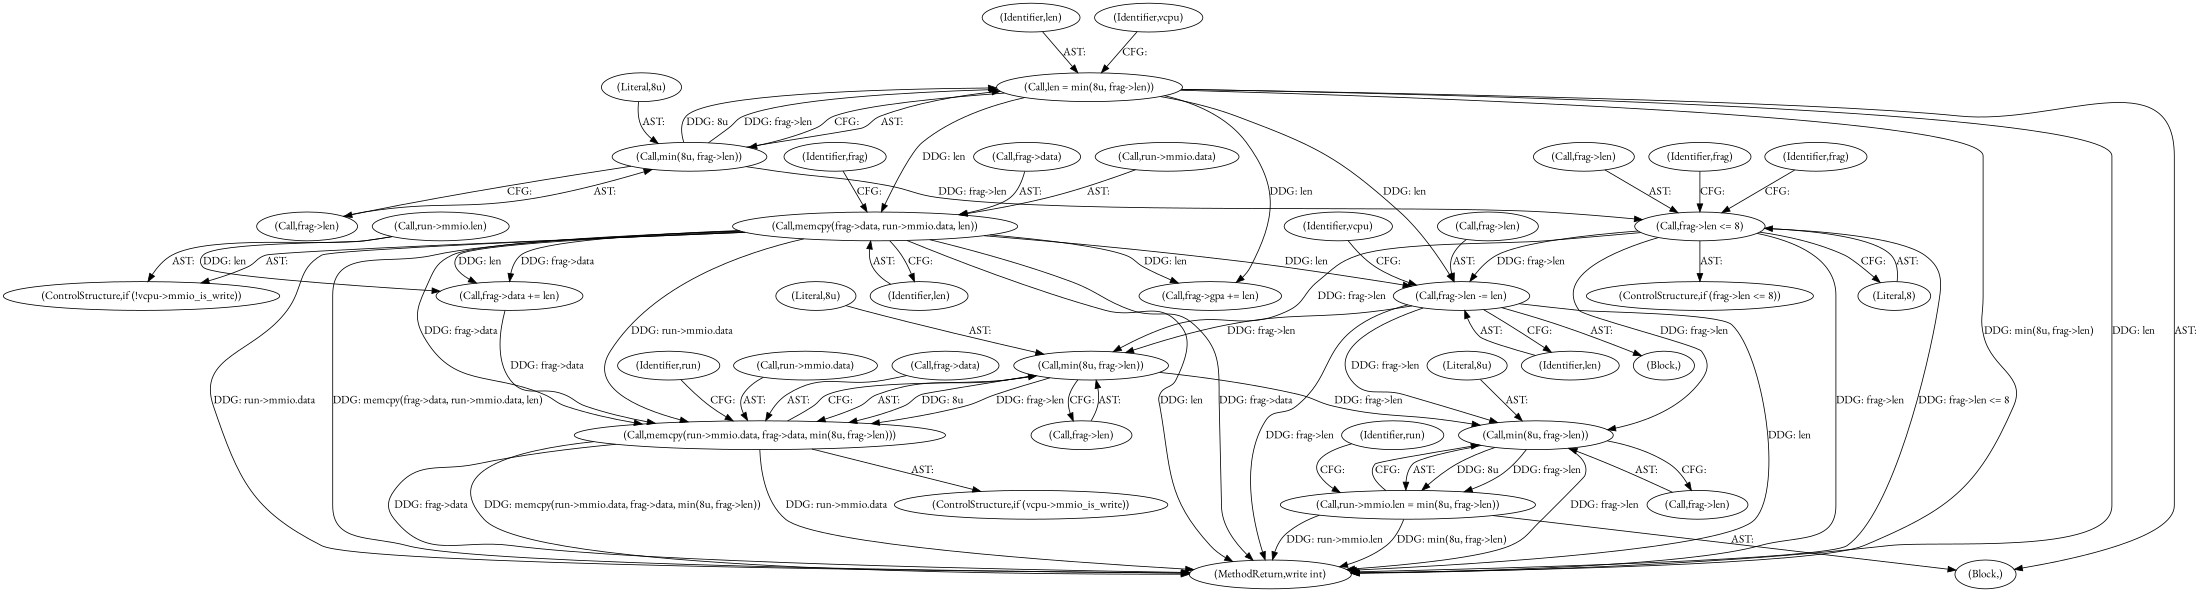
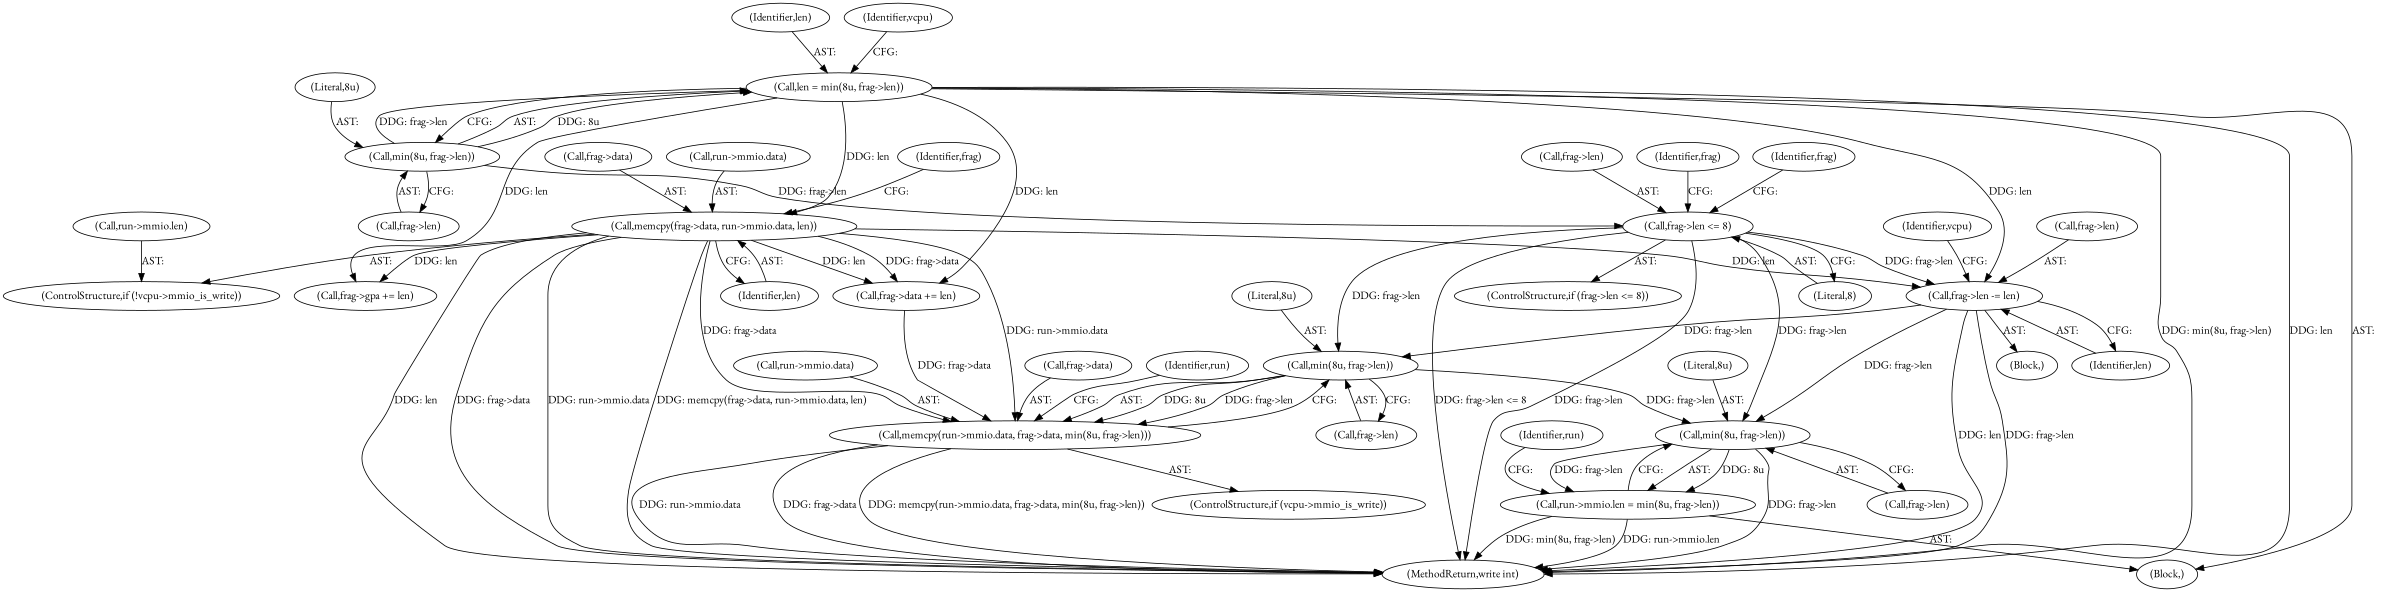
edge "(Call,run->mmio.len)" -> "(Call,frag->data += len)": now "(Call,len = min(8u, frag->len))" -> "(Call,frag->data += len)"
